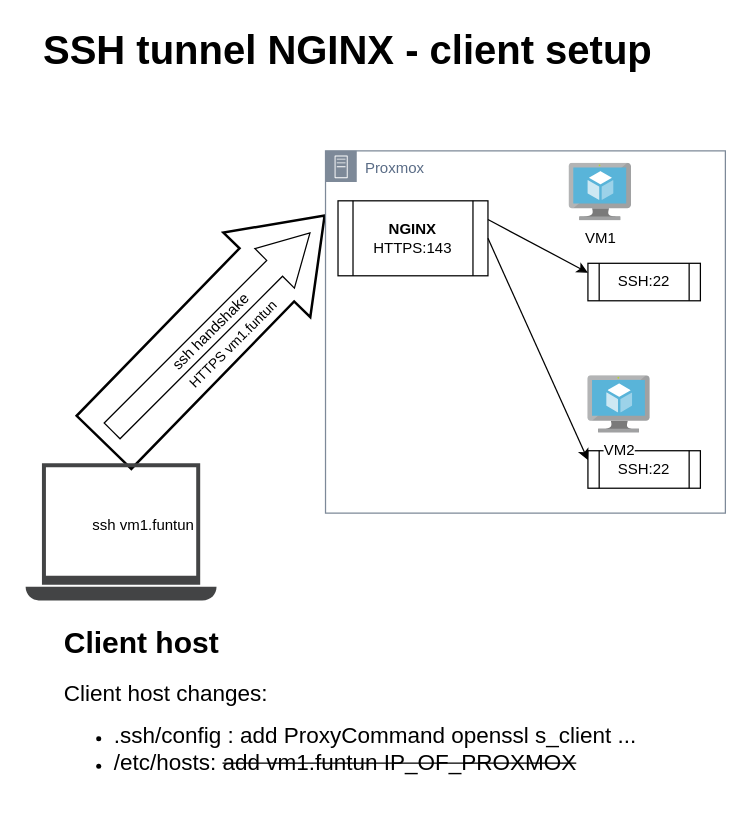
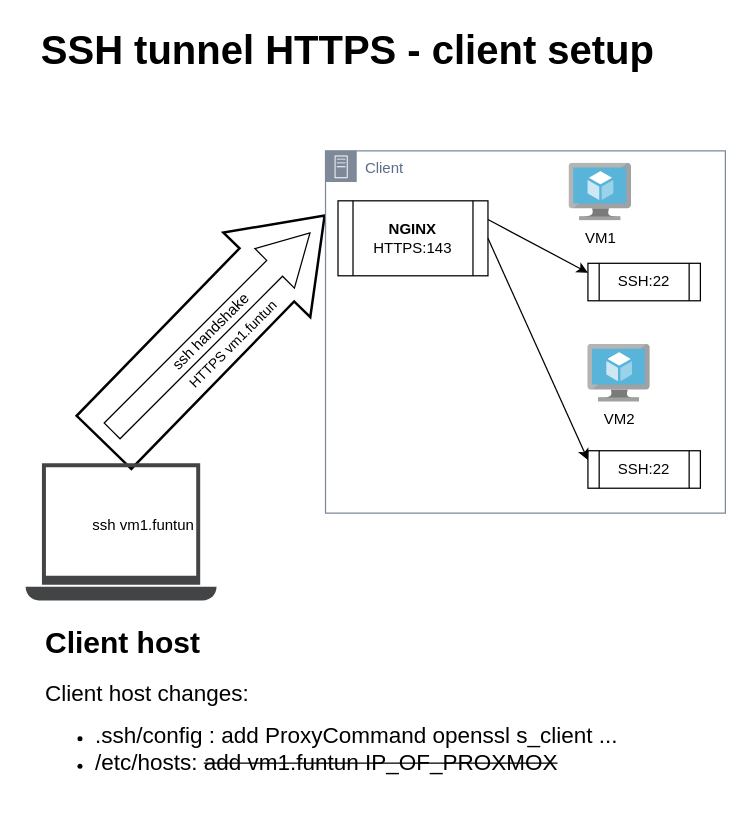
node "SSH tunnel NGINX - client setup": label "SSH tunnel NGINX - client setup" -> "SSH tunnel HTTPS - client setup"
node "Proxmox": label "Proxmox" -> "Client"
node "VM2": moved (619, 404) -> (619, 373)
node "Client hostClient host changes: .ssh/config : add ProxyCommand openssl s_client ... /etc/hosts: add vm1.funtun IP_OF_PROXMOX": moved (405, 702) -> (386, 702)
